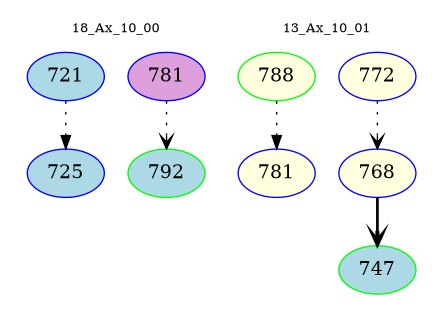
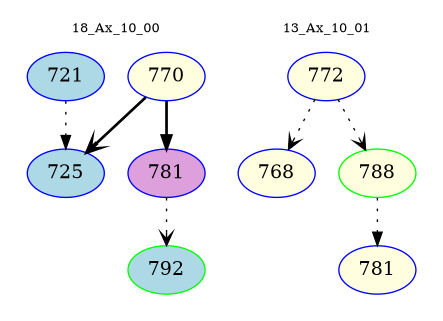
node "770": added
edge "772" -> "788": added
node "747": removed
